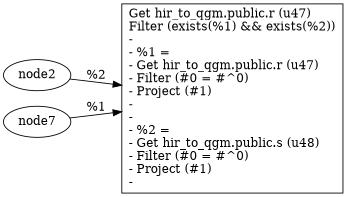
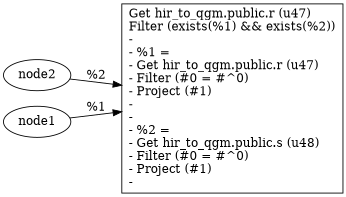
node "node7": label "node7" -> "node1"
